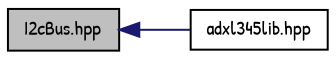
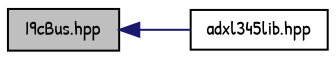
node "I2cBus.hpp": label "I2cBus.hpp" -> "I9cBus.hpp"
